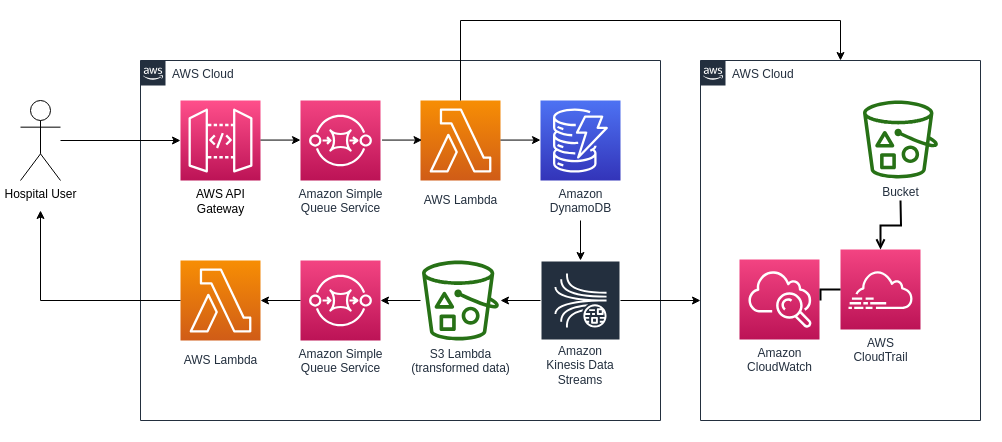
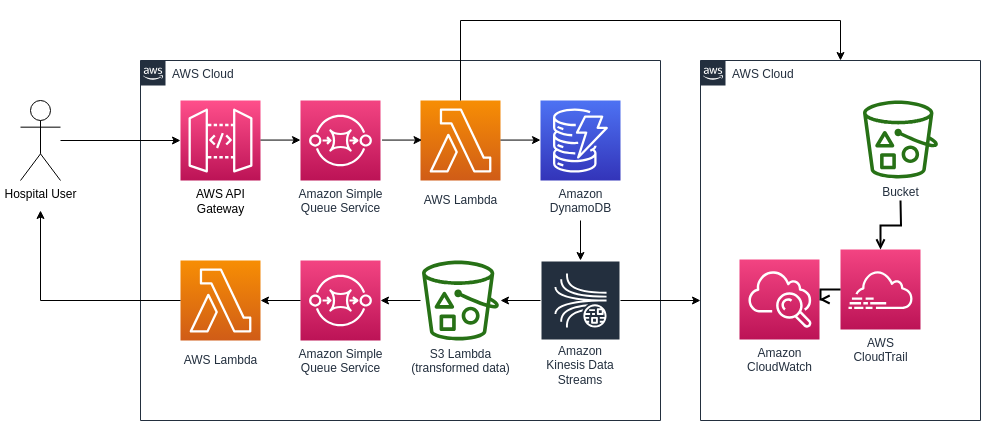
edge "AWS CloudTrail" -- "Amazon CloudWatch": arrowhead none -> open
